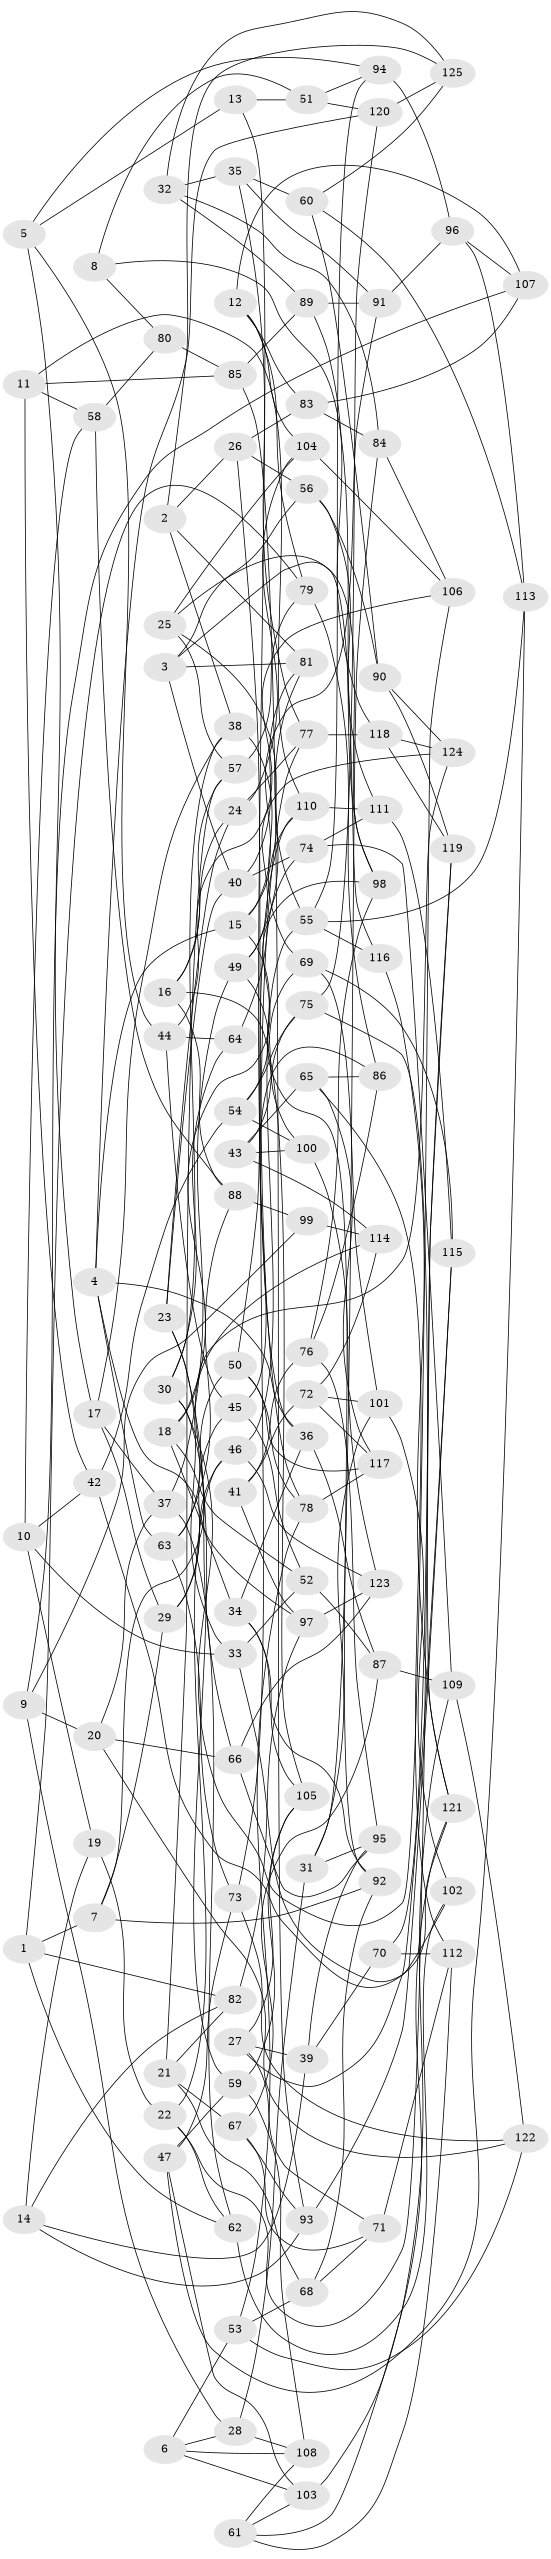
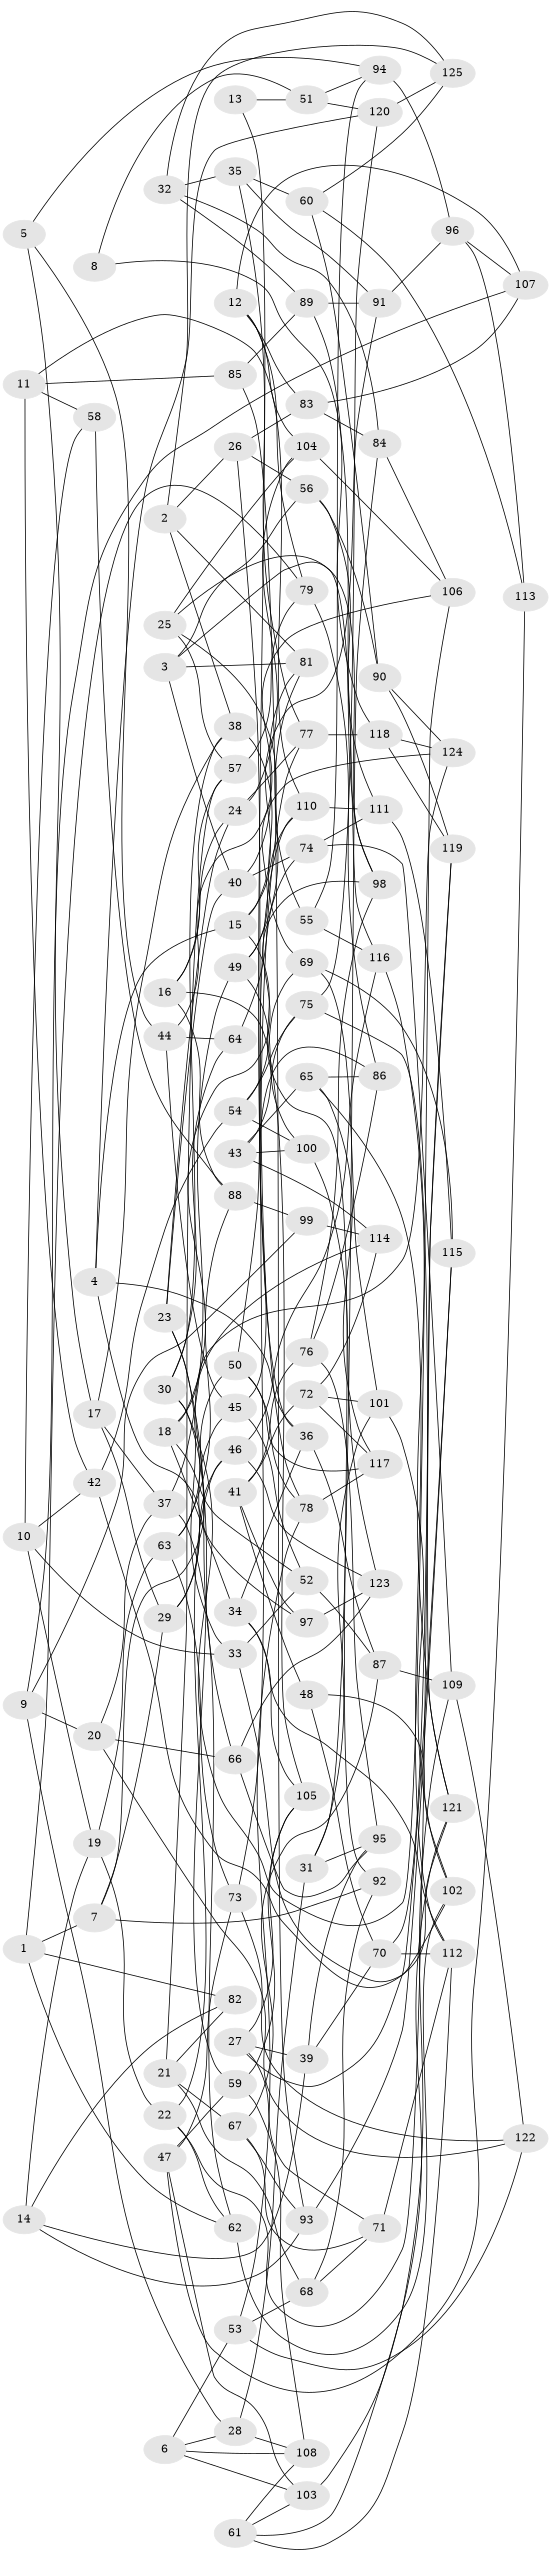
edge "13" -- "5": removed
node "80": removed
edge "113" -- "55": removed
edge "55" -- "46": now "116" -- "46"
edge "4" -- "63": now "19" -- "63"
node "48": added
edge "34" -- "92": now "34" -- "112"
edge "97" -- "82": removed
